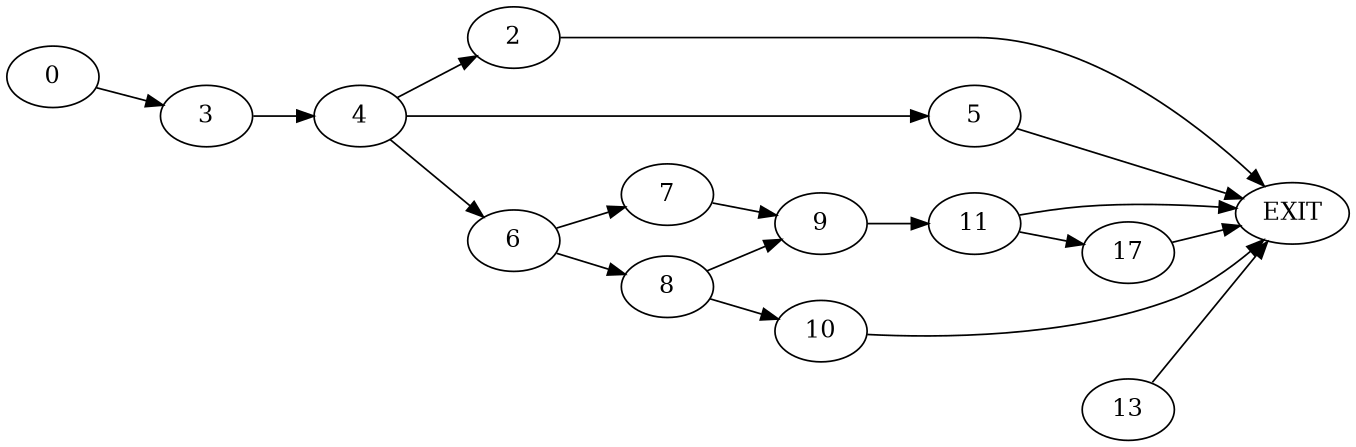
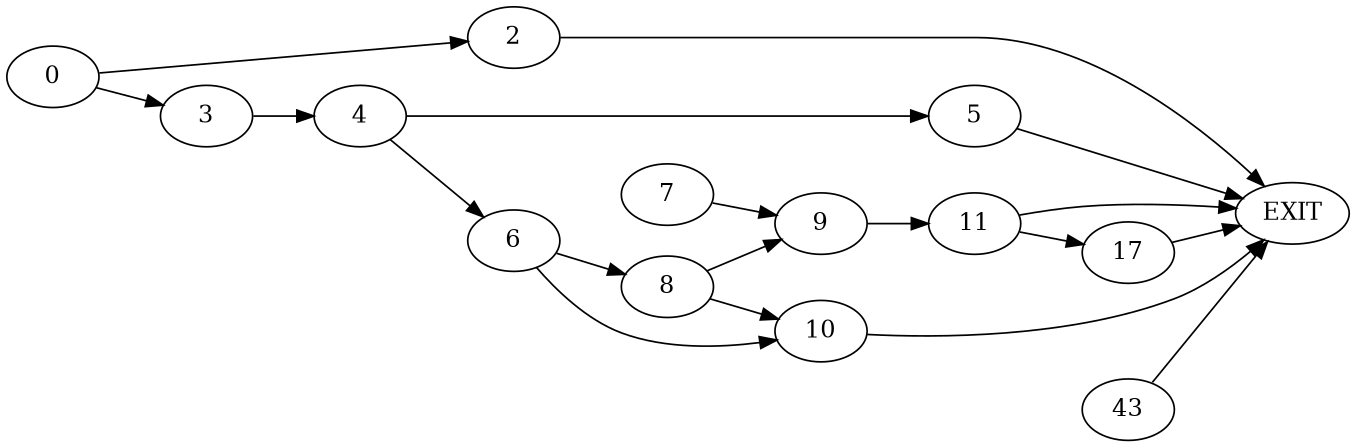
edge "4" -> "2": now "0" -> "2"
edge "6" -> "7": now "6" -> "10"
node "13": label "13" -> "43"
